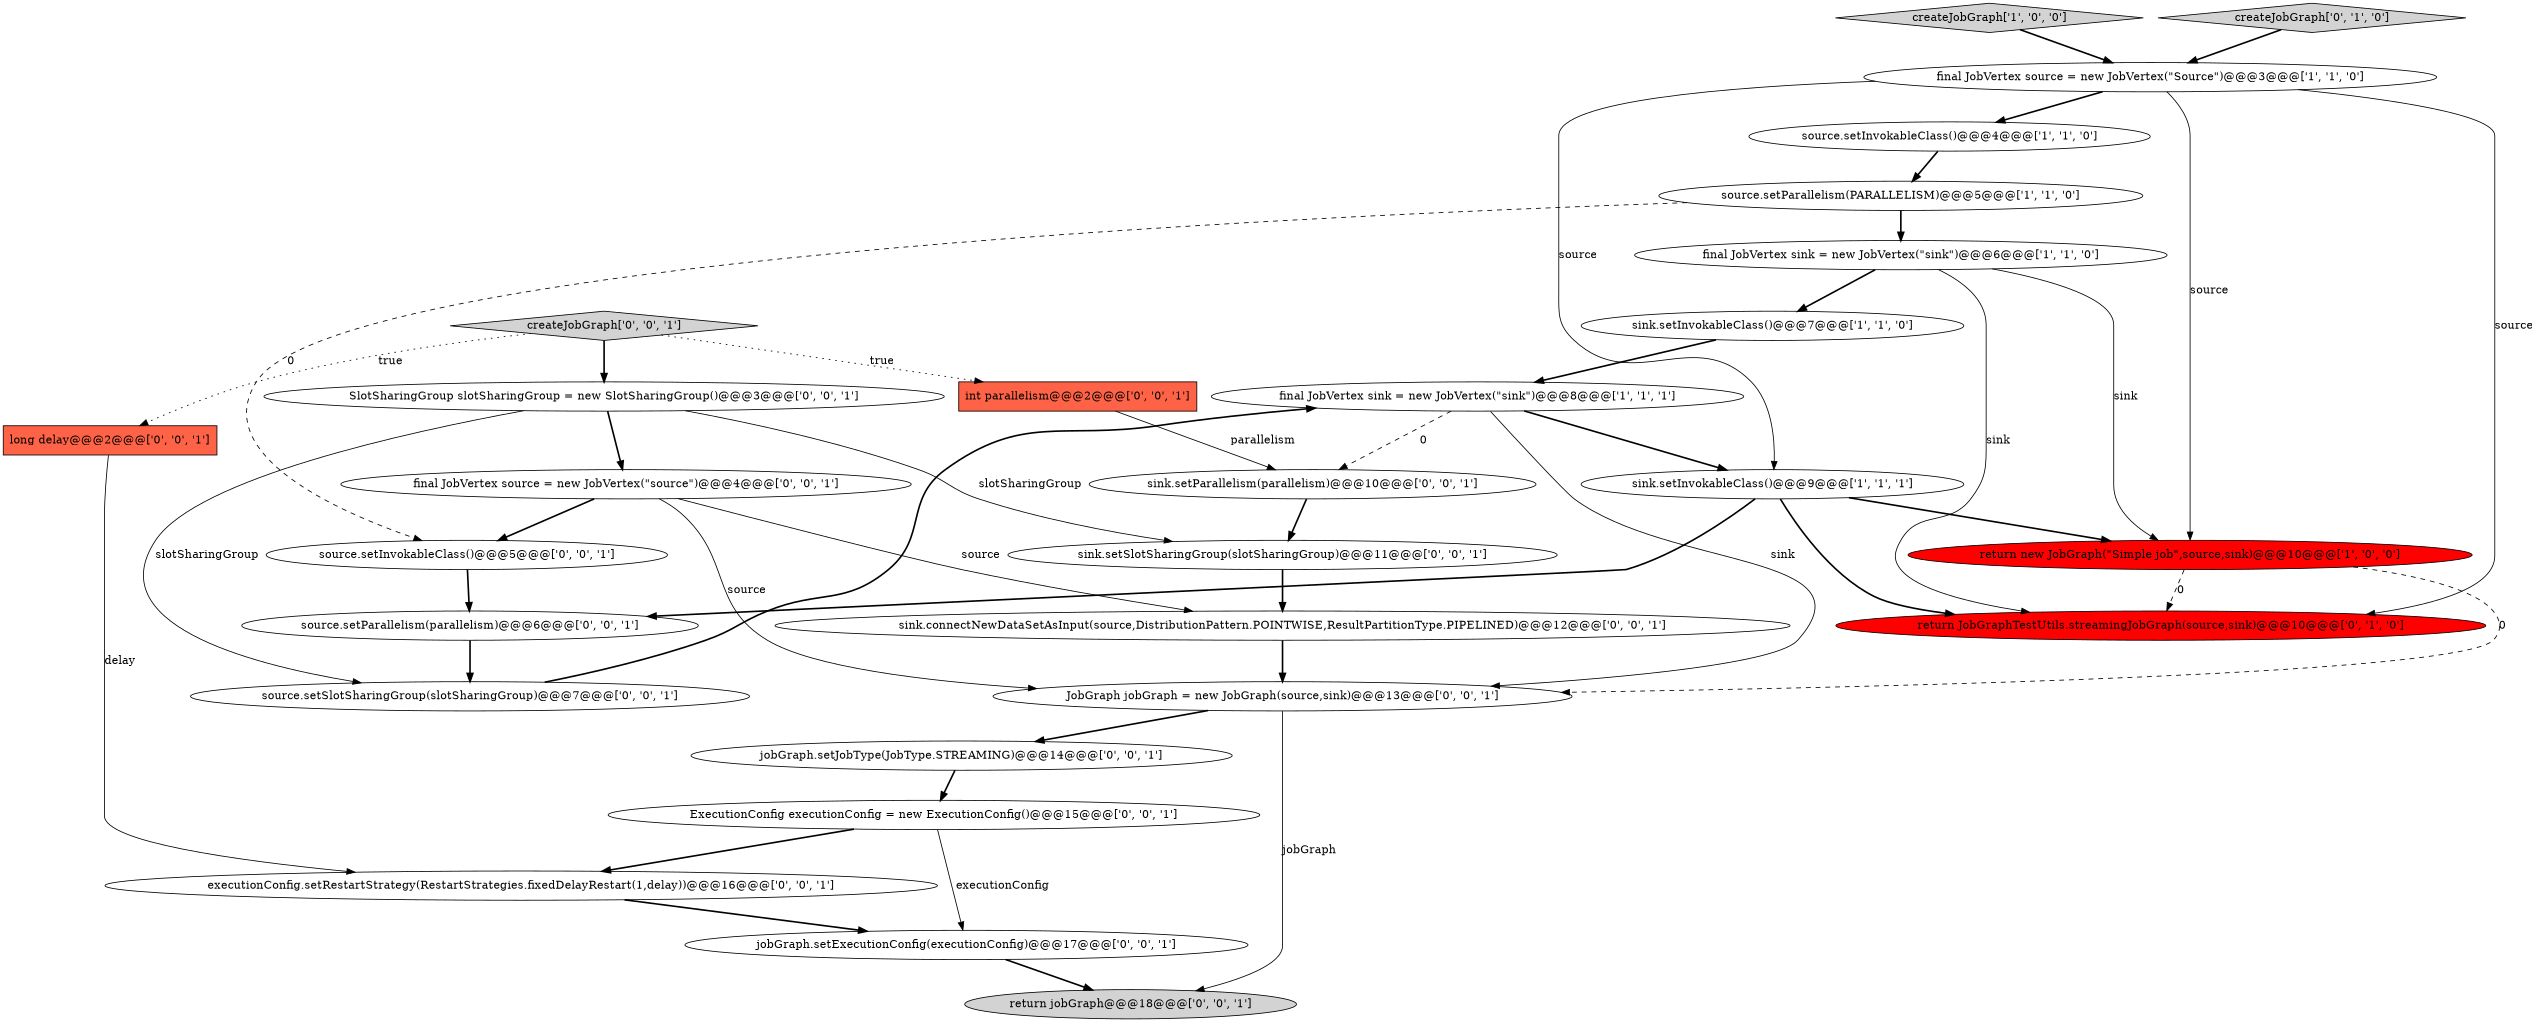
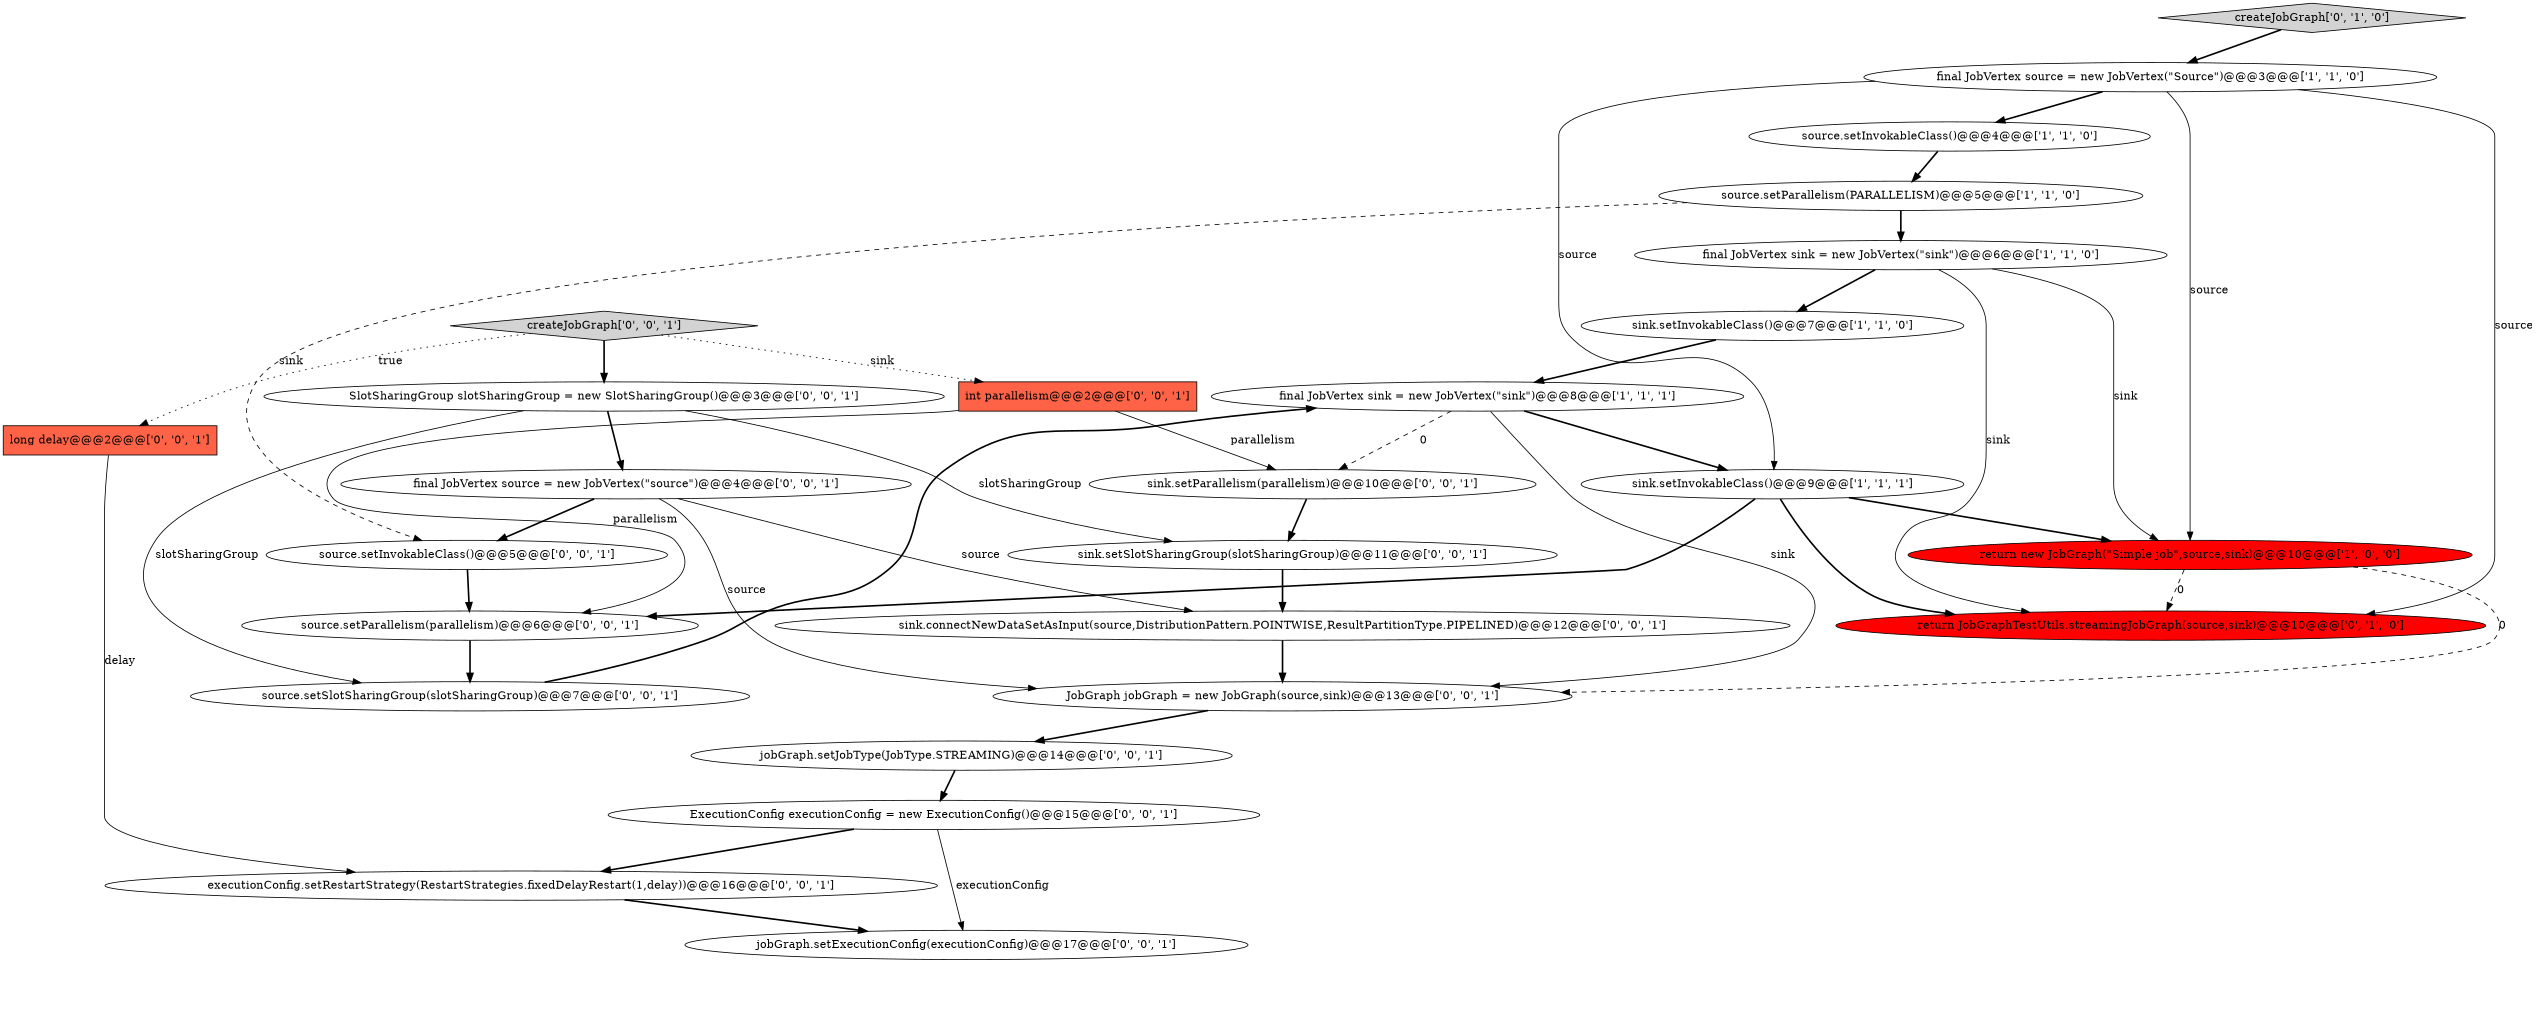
node "createJobGraph['1', '0', '0']": removed
edge "source.setParallelism(PARALLELISM)@@@5@@@['1', '1', '0']" -> "source.setInvokableClass()@@@5@@@['0', '0', '1']": label "0" -> "sink"
edge "createJobGraph['0', '0', '1']" -> "int parallelism@@@2@@@['0', '0', '1']": label "true" -> "sink"
edge "int parallelism@@@2@@@['0', '0', '1']" -> "source.setParallelism(parallelism)@@@6@@@['0', '0', '1']": added, label "parallelism"
node "return jobGraph@@@18@@@['0', '0', '1']": removed
